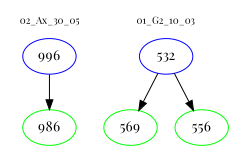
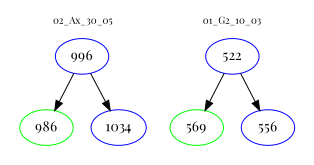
node "532": label "532" -> "522"
node "1034": added
node "556": color green -> blue
